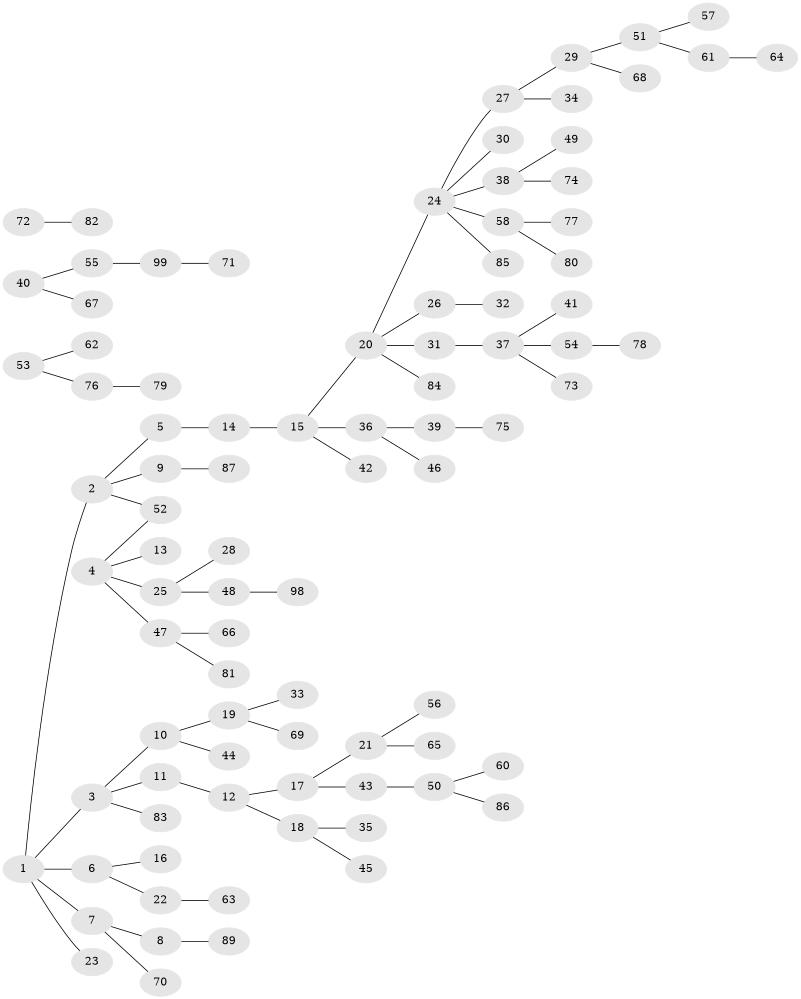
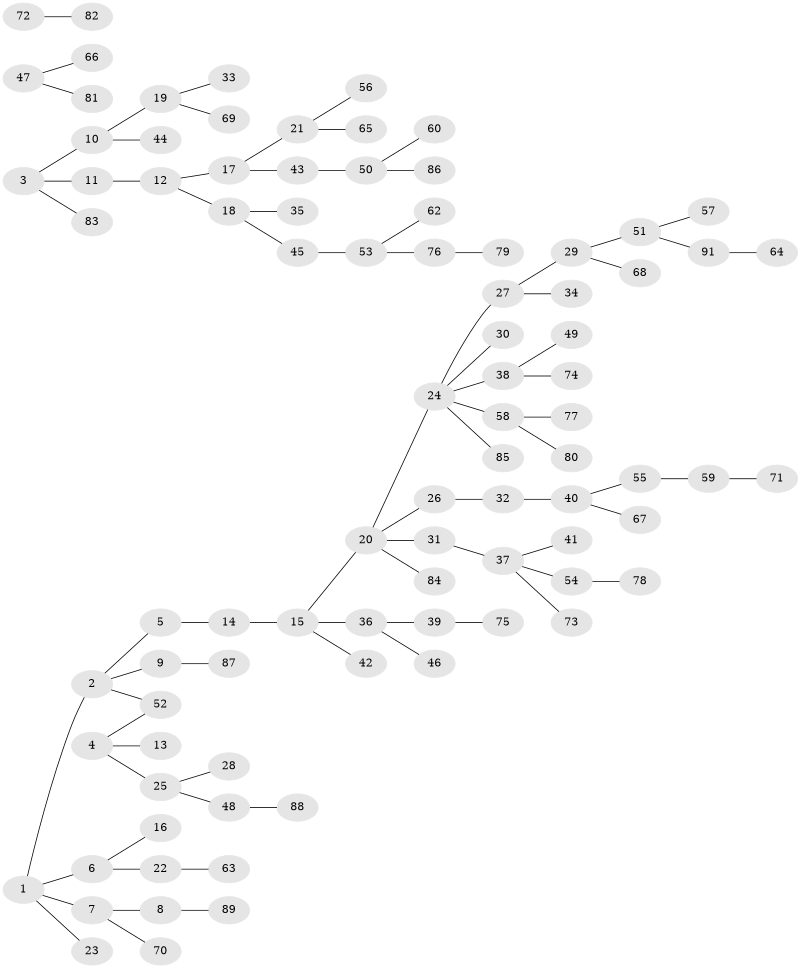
node "61": label "61" -> "91"
edge "45" -- "53": added
node "99": label "99" -> "59"
edge "32" -- "40": added
node "98": label "98" -> "88"
edge "4" -- "47": removed
edge "3" -- "1": removed
